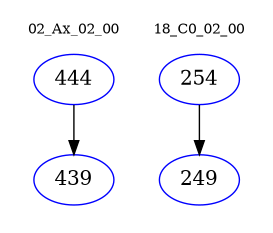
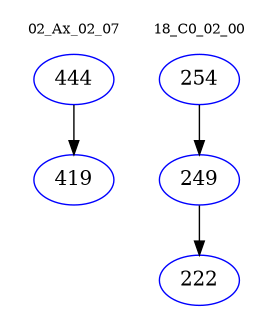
cluster "02_Ax_02_00": label "02_Ax_02_00" -> "02_Ax_02_07"
node "439": label "439" -> "419"
node "222": added
